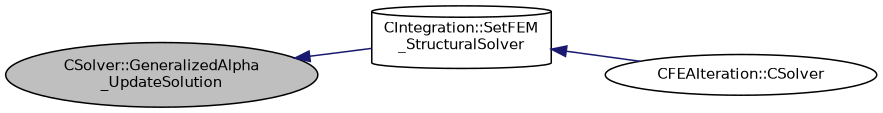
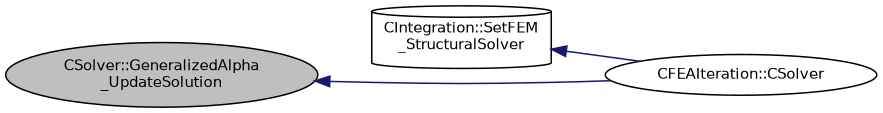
edge "CIntegration::SetFEM _StructuralSolver" -> "CSolver::GeneralizedAlpha _UpdateSolution": now "CFEAIteration::CSolver" -> "CSolver::GeneralizedAlpha _UpdateSolution"
